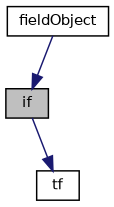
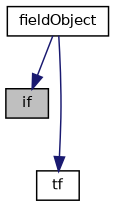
edge "if" -> "tf": now "fieldObject" -> "tf"
